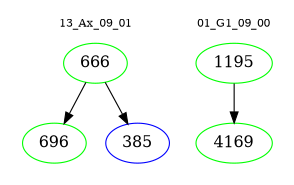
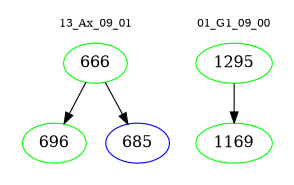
node "1195": label "1195" -> "1295"
node "385": label "385" -> "685"
node "4169": label "4169" -> "1169"
